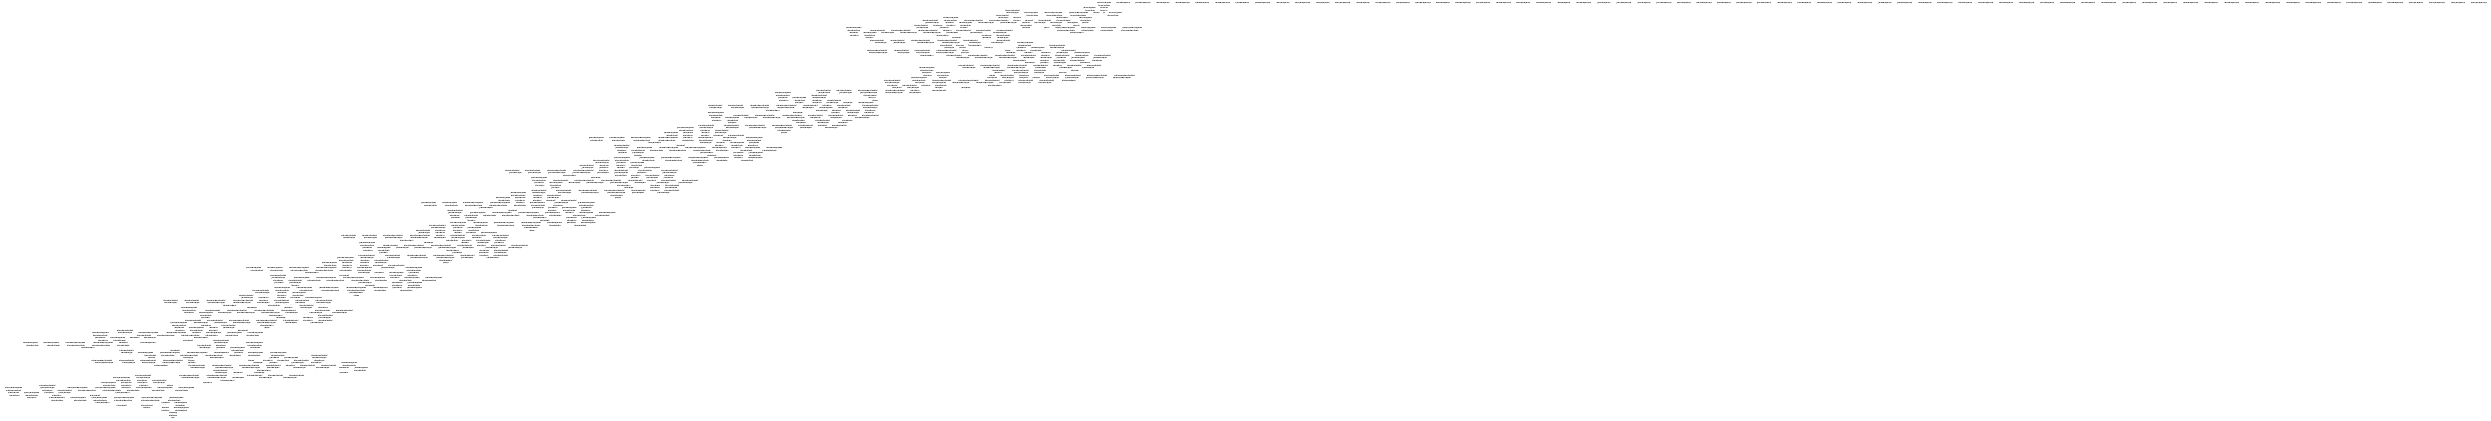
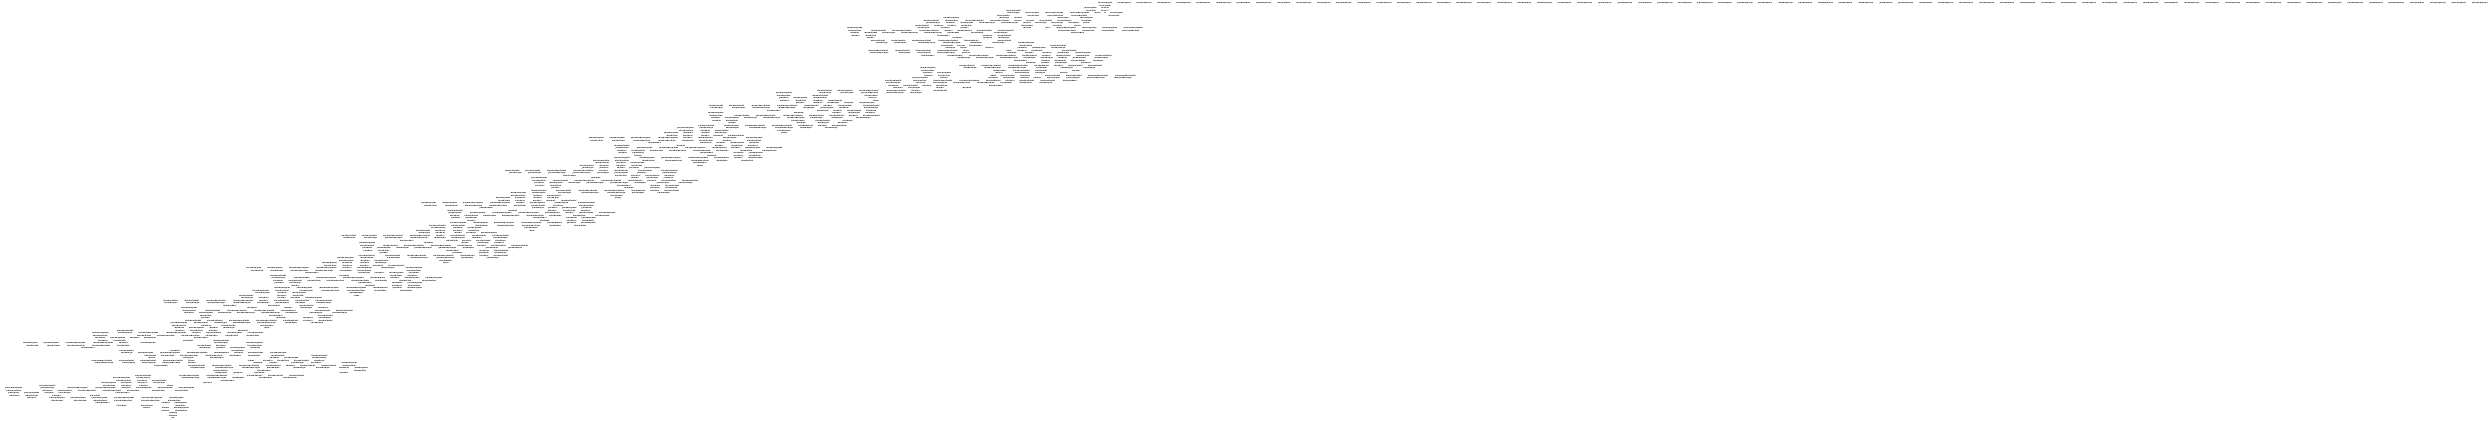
node "309 xception/block5_sepconv2_bn/Identity": label "309 xception/block5_sepconv2_bn/Identity" -> "309 xception/block5_sepconv2_bn/ReadVariableOp"
